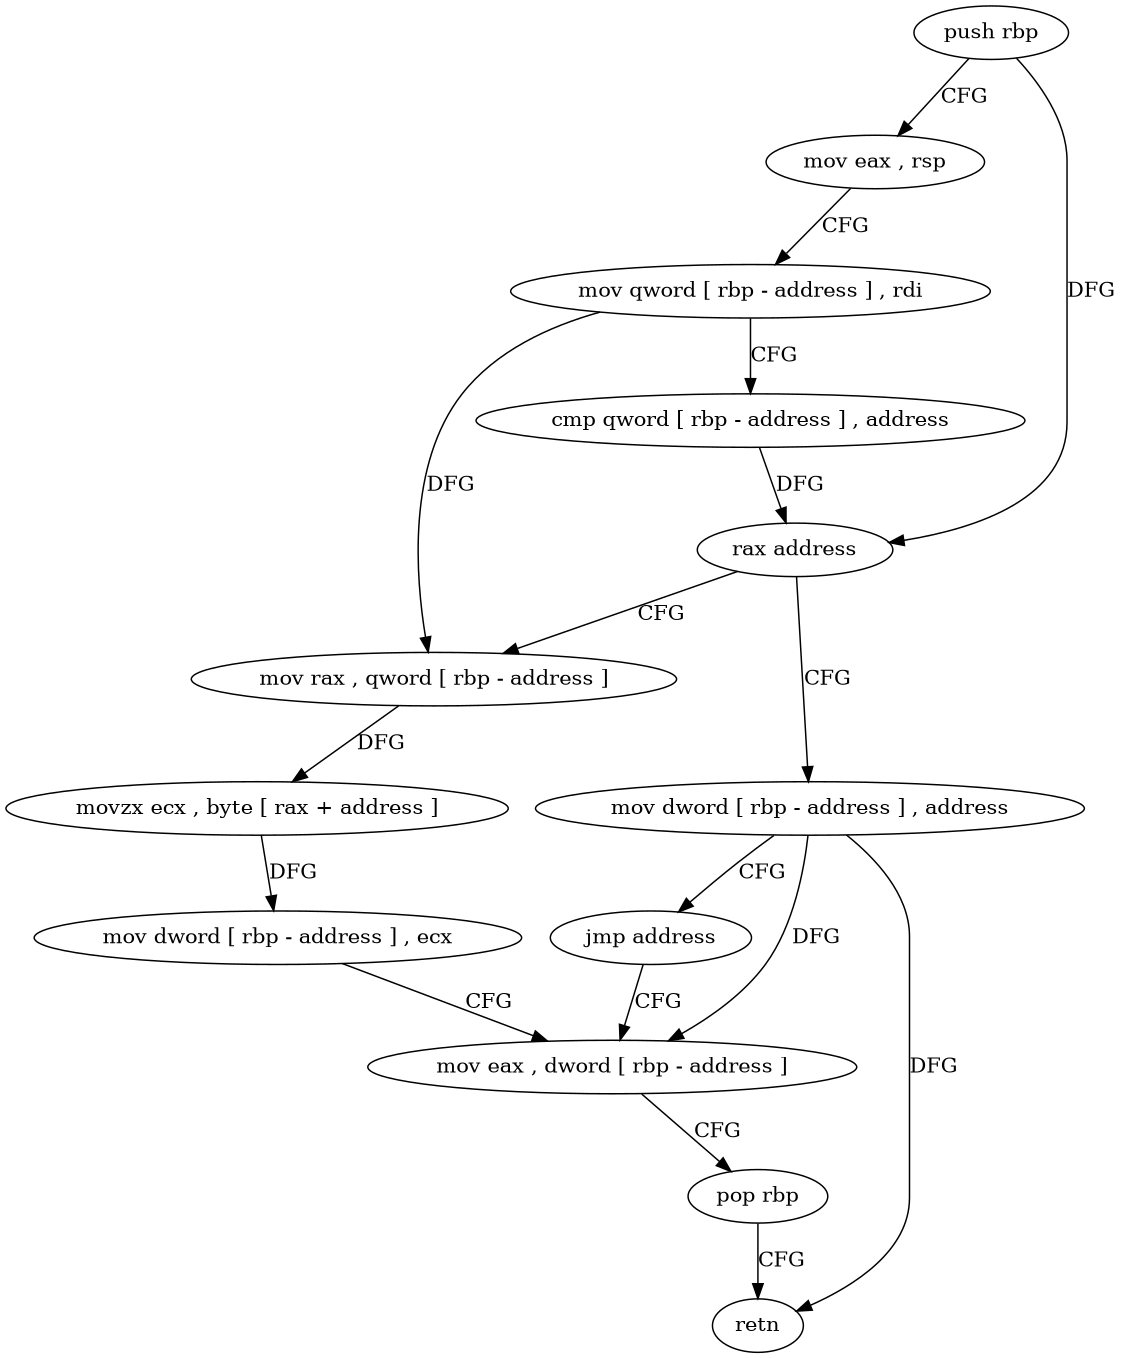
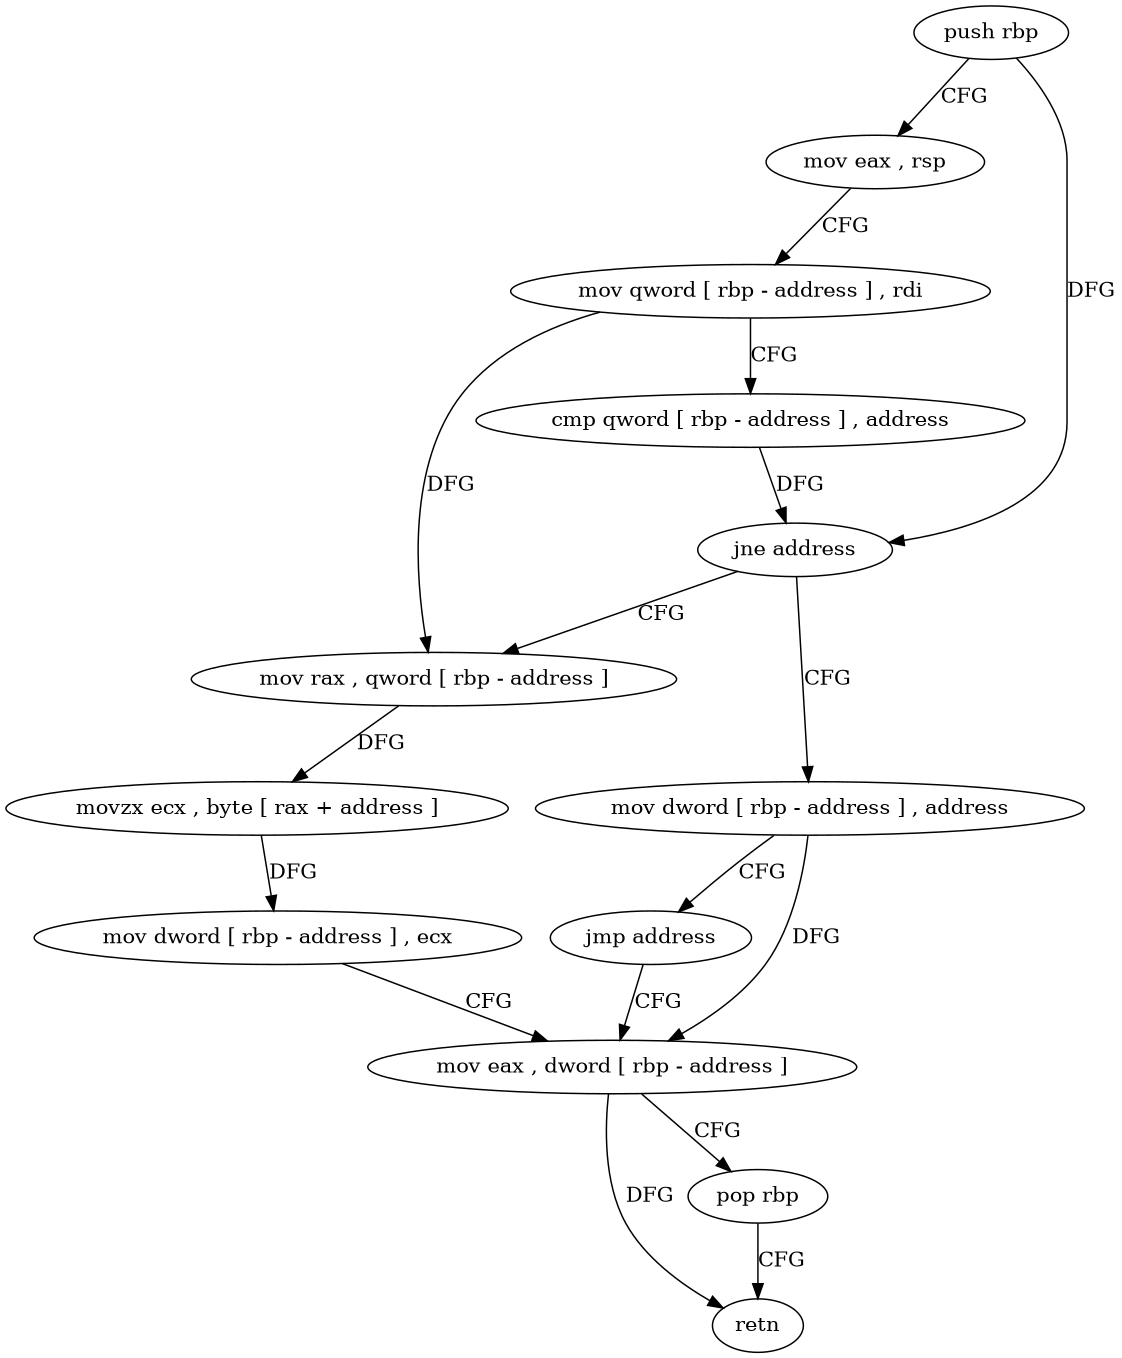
node "rax address": label "rax address" -> "jne address"
edge "mov dword [ rbp - address ] , address" -> "retn": now "mov eax , dword [ rbp - address ]" -> "retn"
